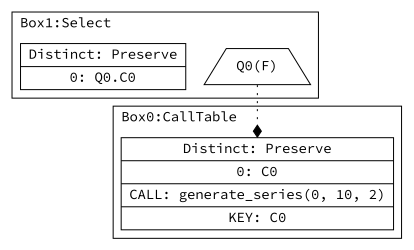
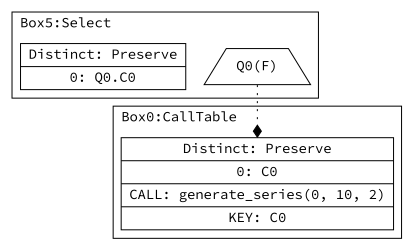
cluster "Box1:Select": label "Box1:Select" -> "Box5:Select"
